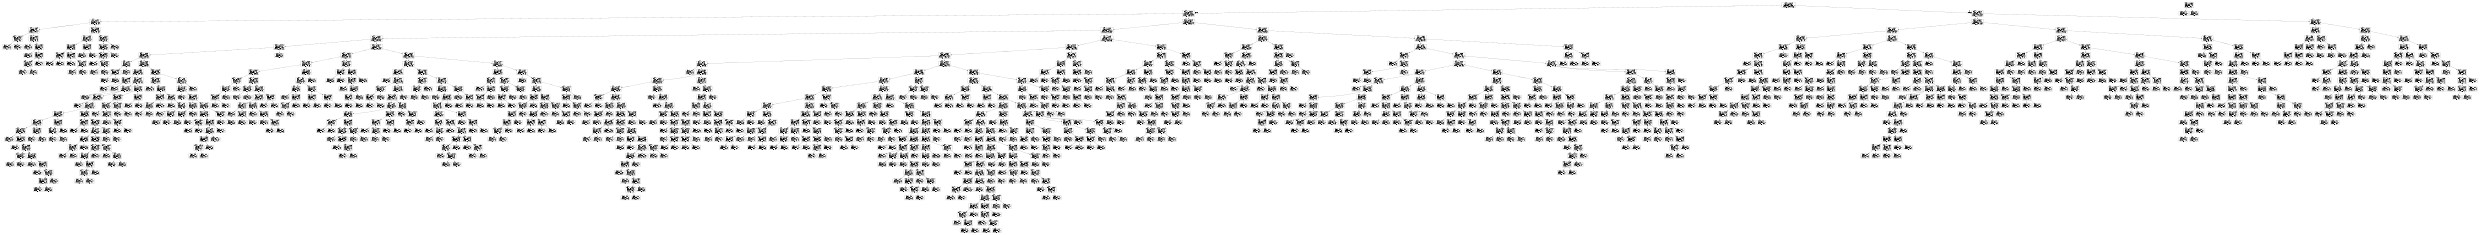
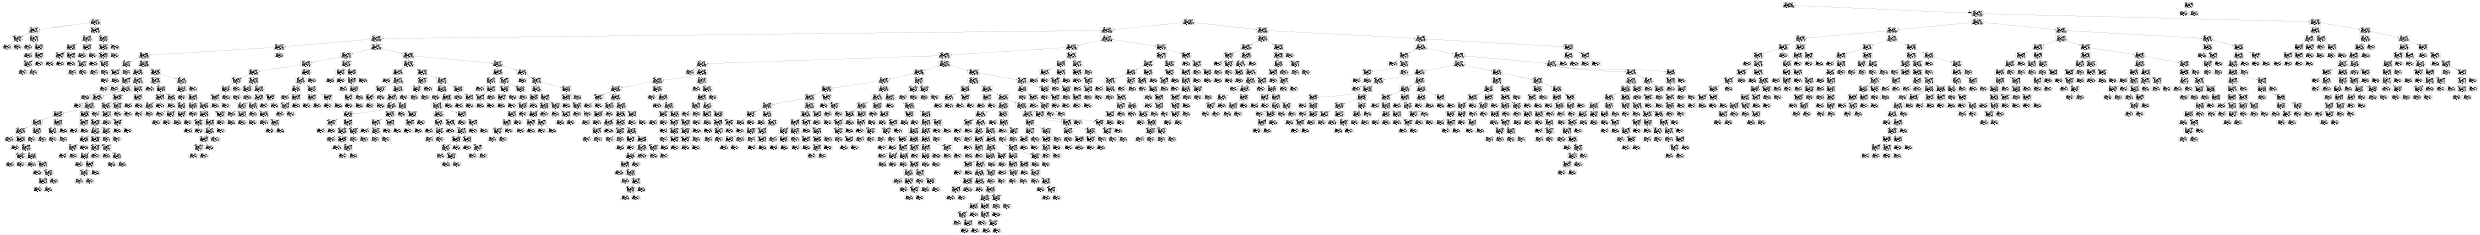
node "X[2] <= 0.008 gini = 0.38 samples = 3520 value = [2621, 899]": removed
node "X[7] <= 0.01 gini = 0.252 samples = 27 value = [4, 23]": label "X[7] <= 0.01 gini = 0.252 samples = 27 value = [4, 23]" -> "X[7] <= 0.01 value = 0.252 samples = 27 value = [4, 23]"
